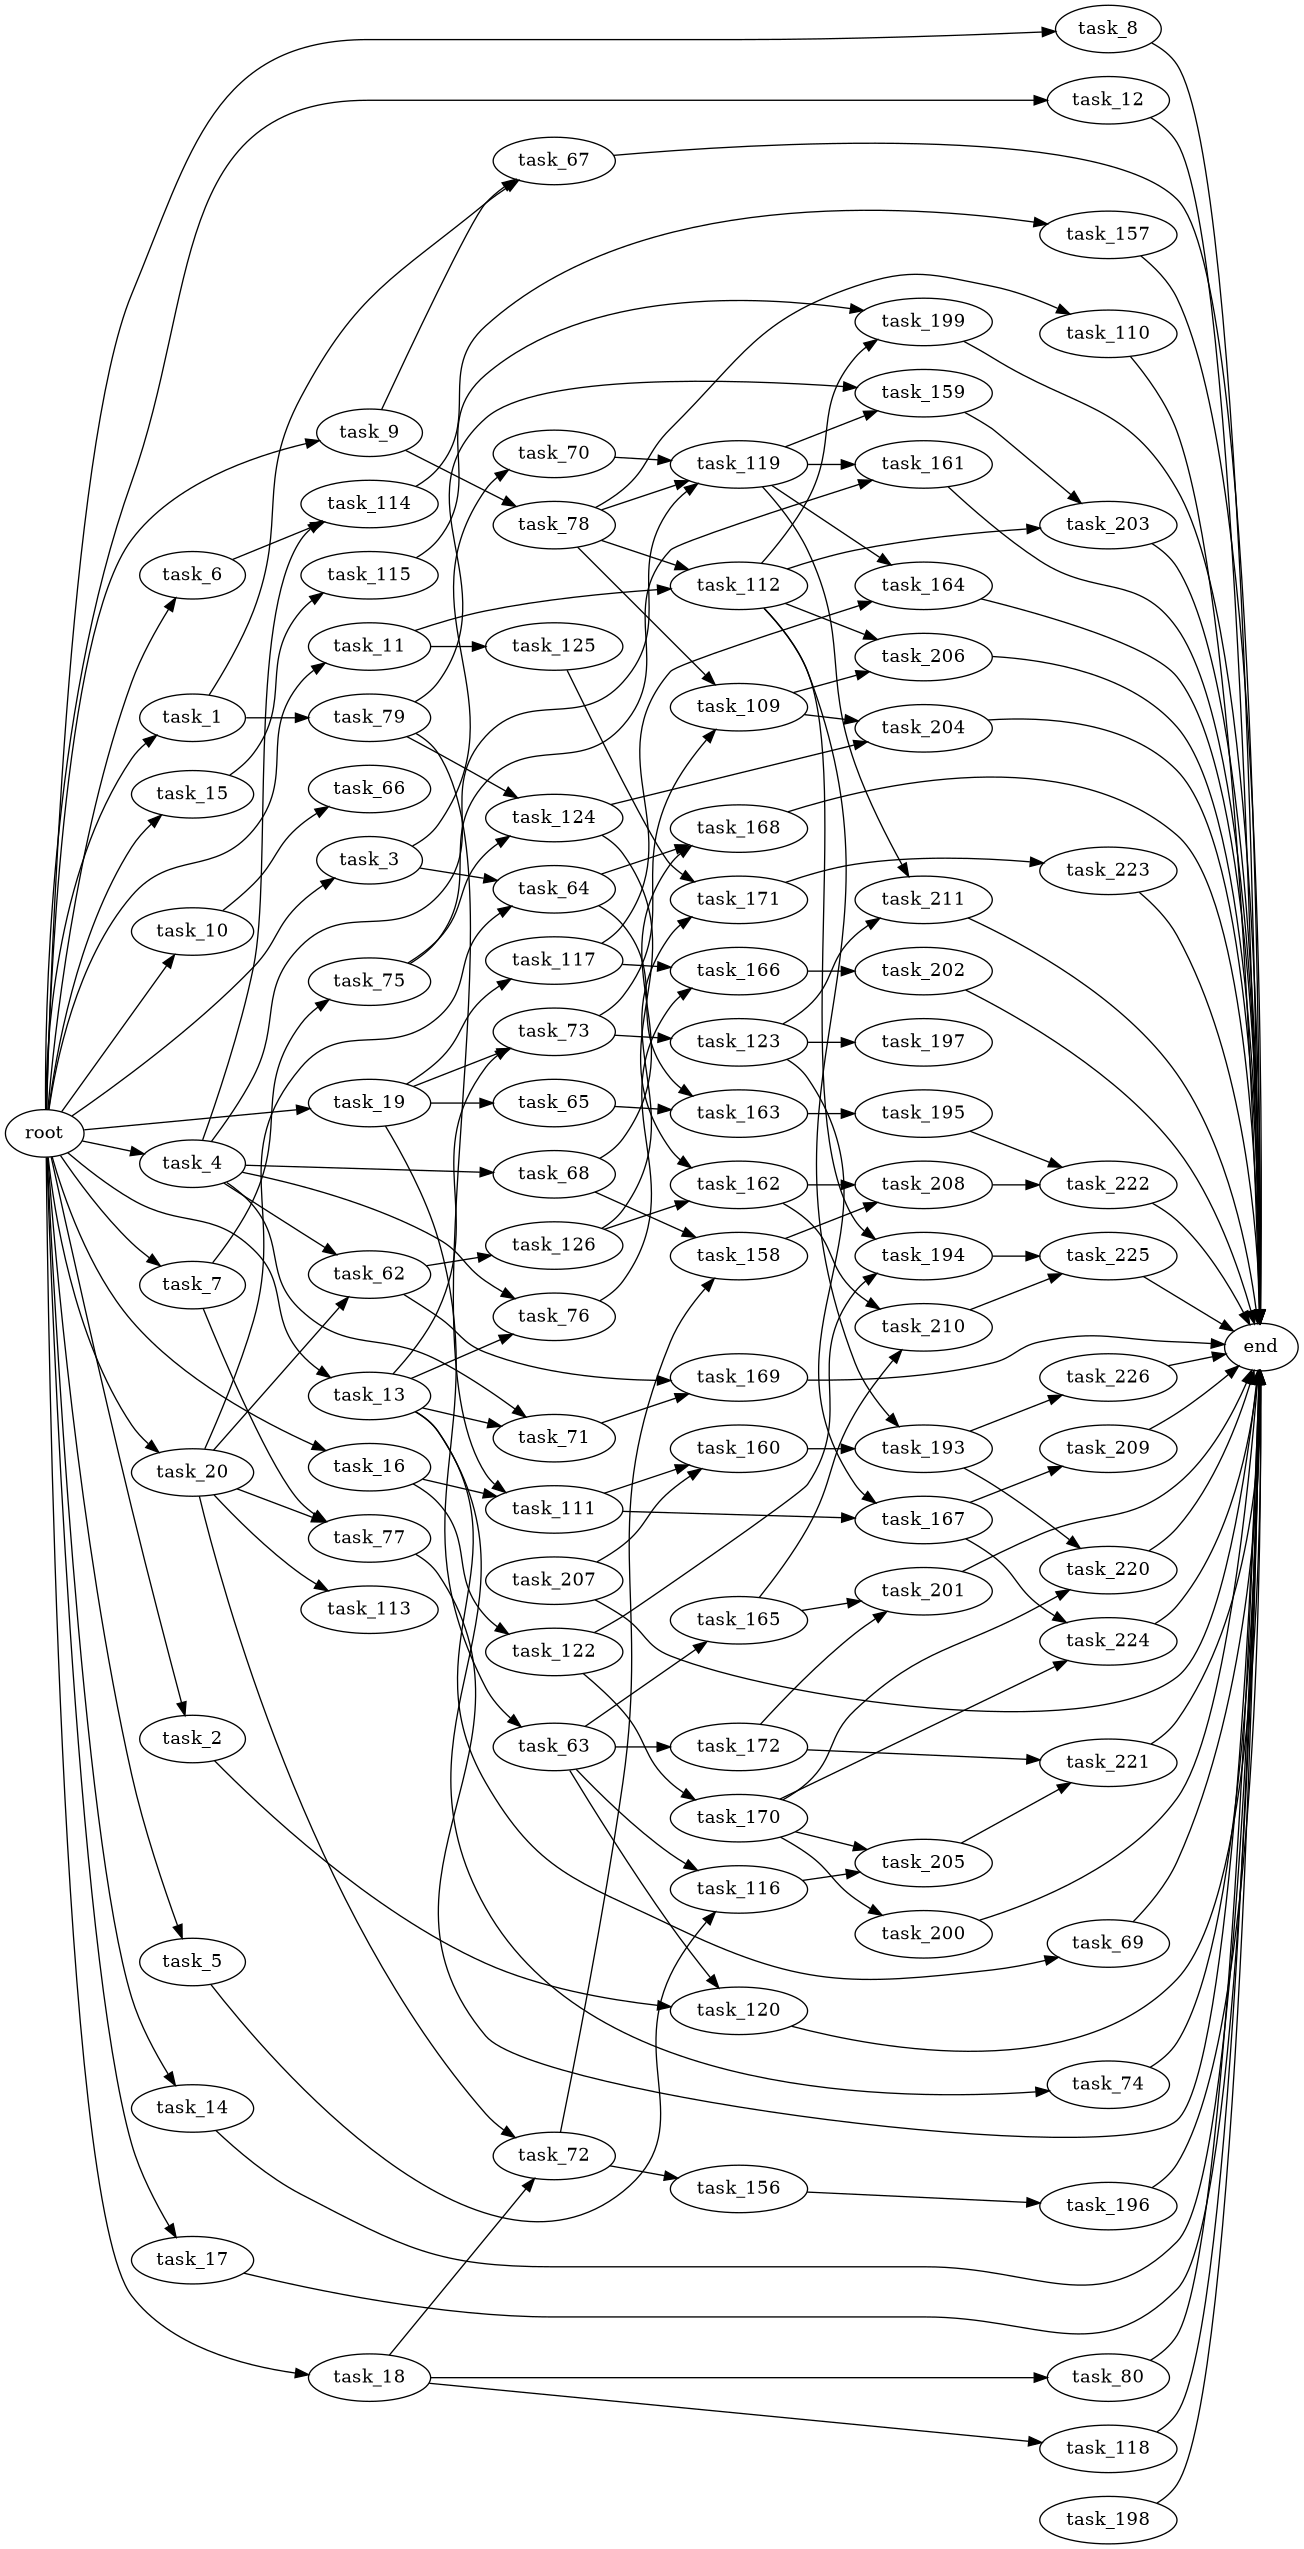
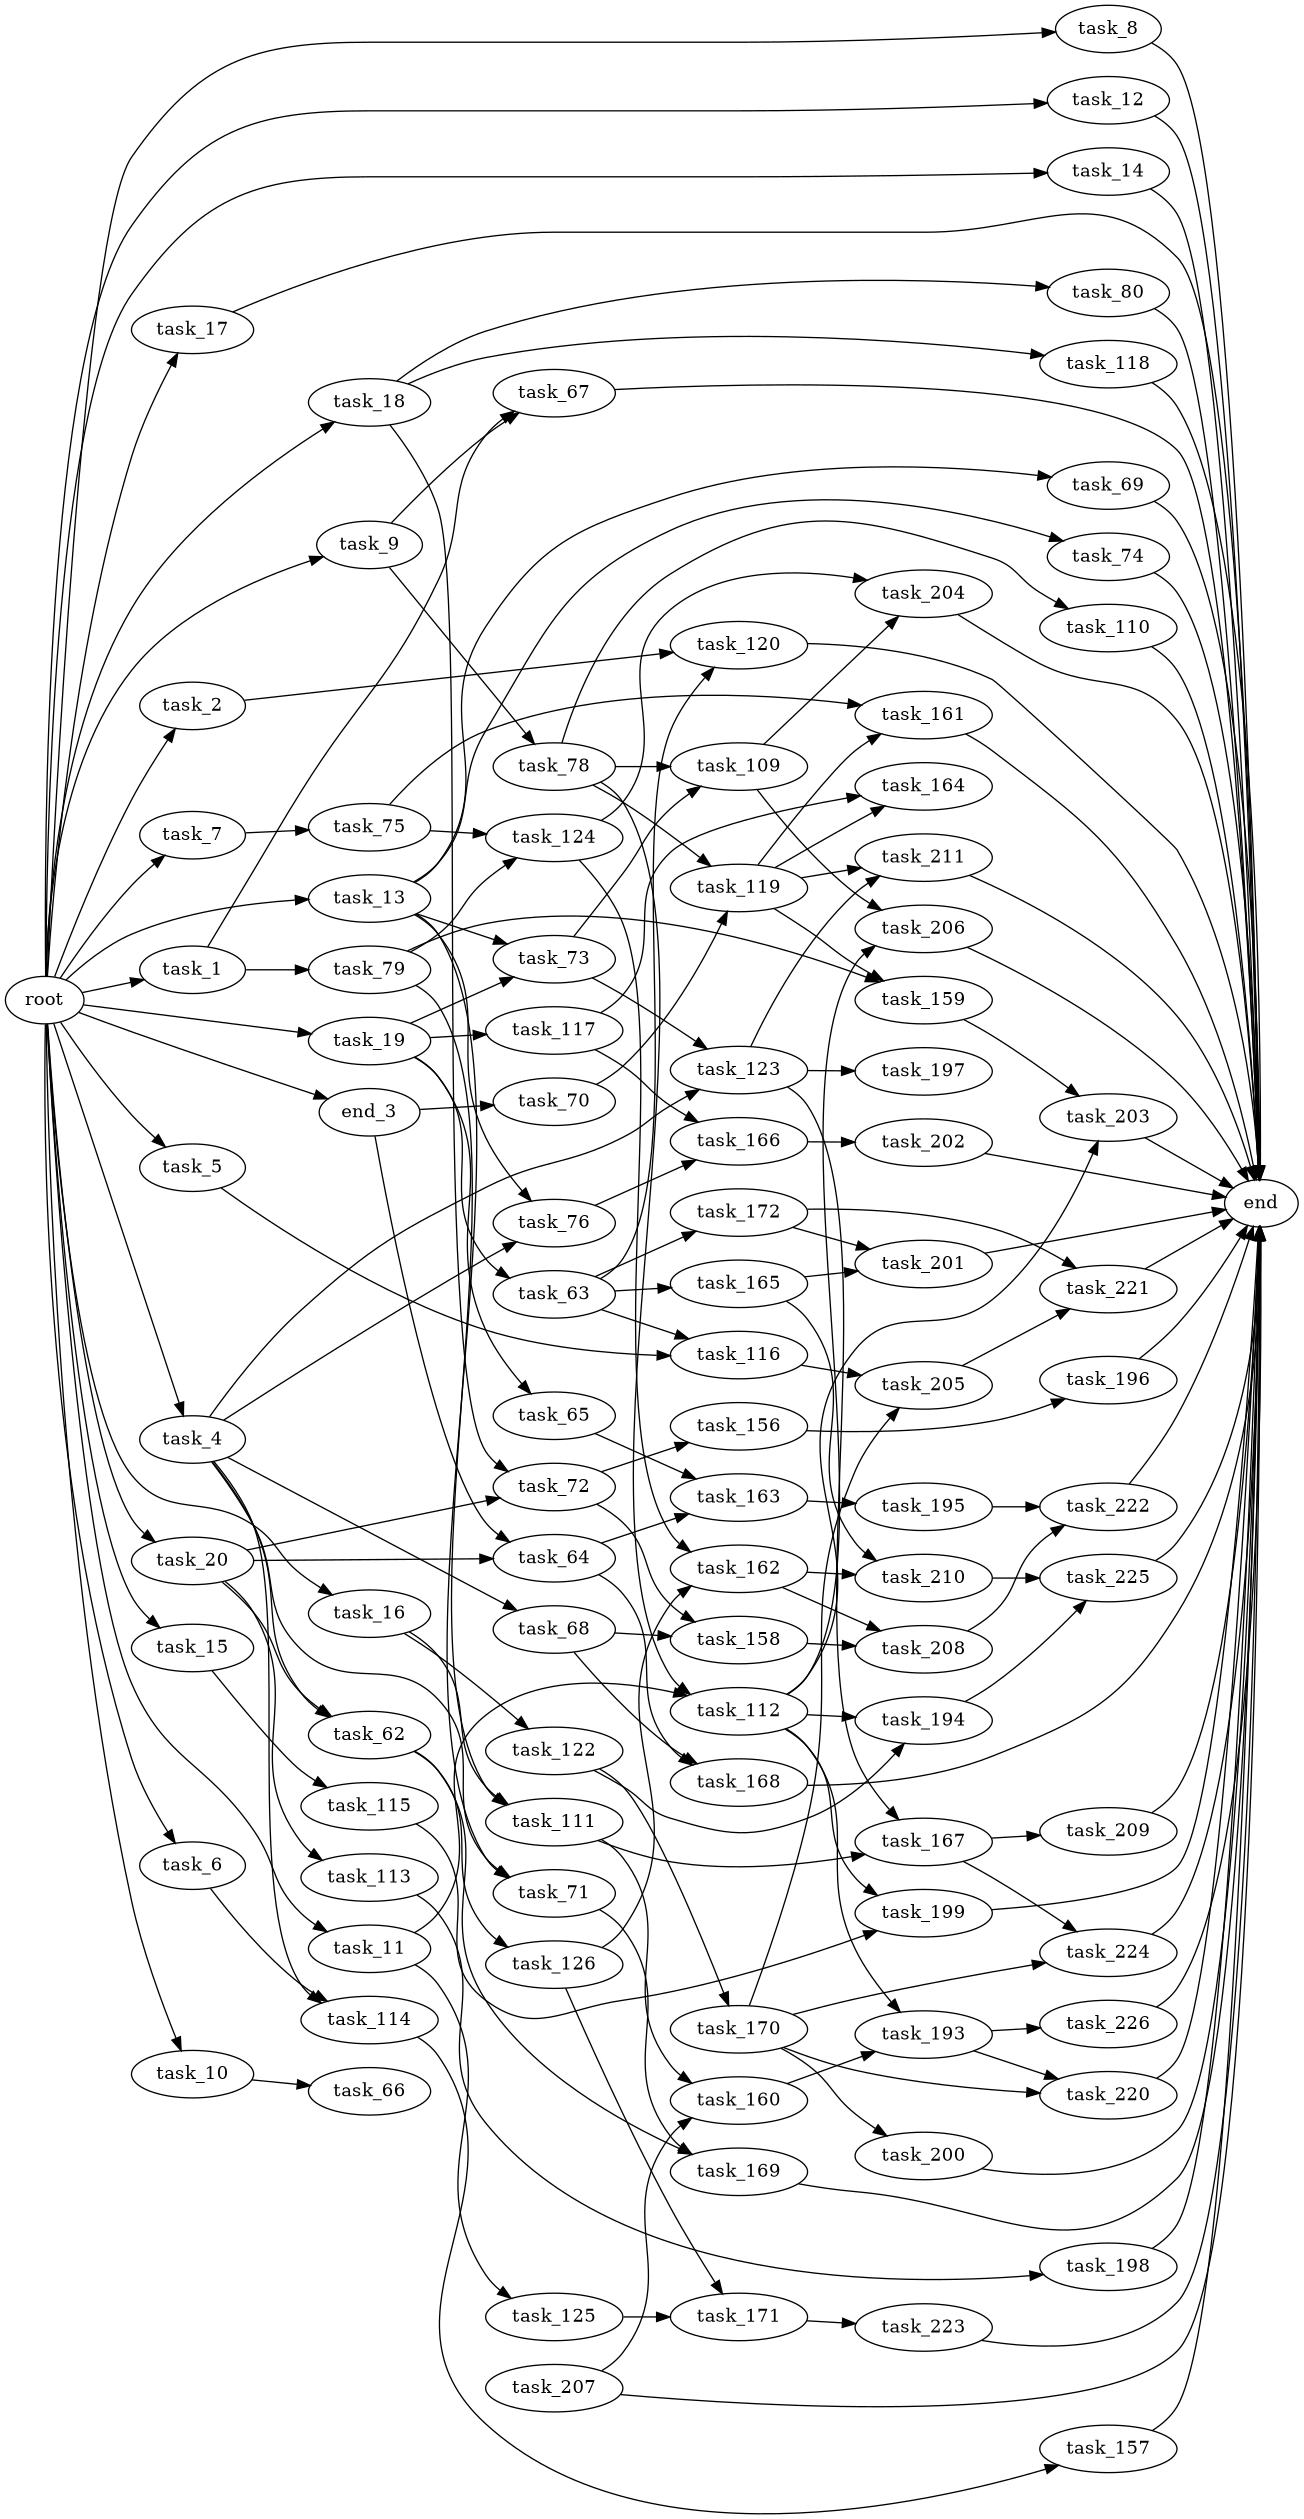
edge "task_164" -> "end": removed
node "task_3": label "task_3" -> "end_3"
edge "task_4" -> "task_119": now "task_4" -> "task_123"
node "task_77": removed
edge "task_113" -> "task_198": added
